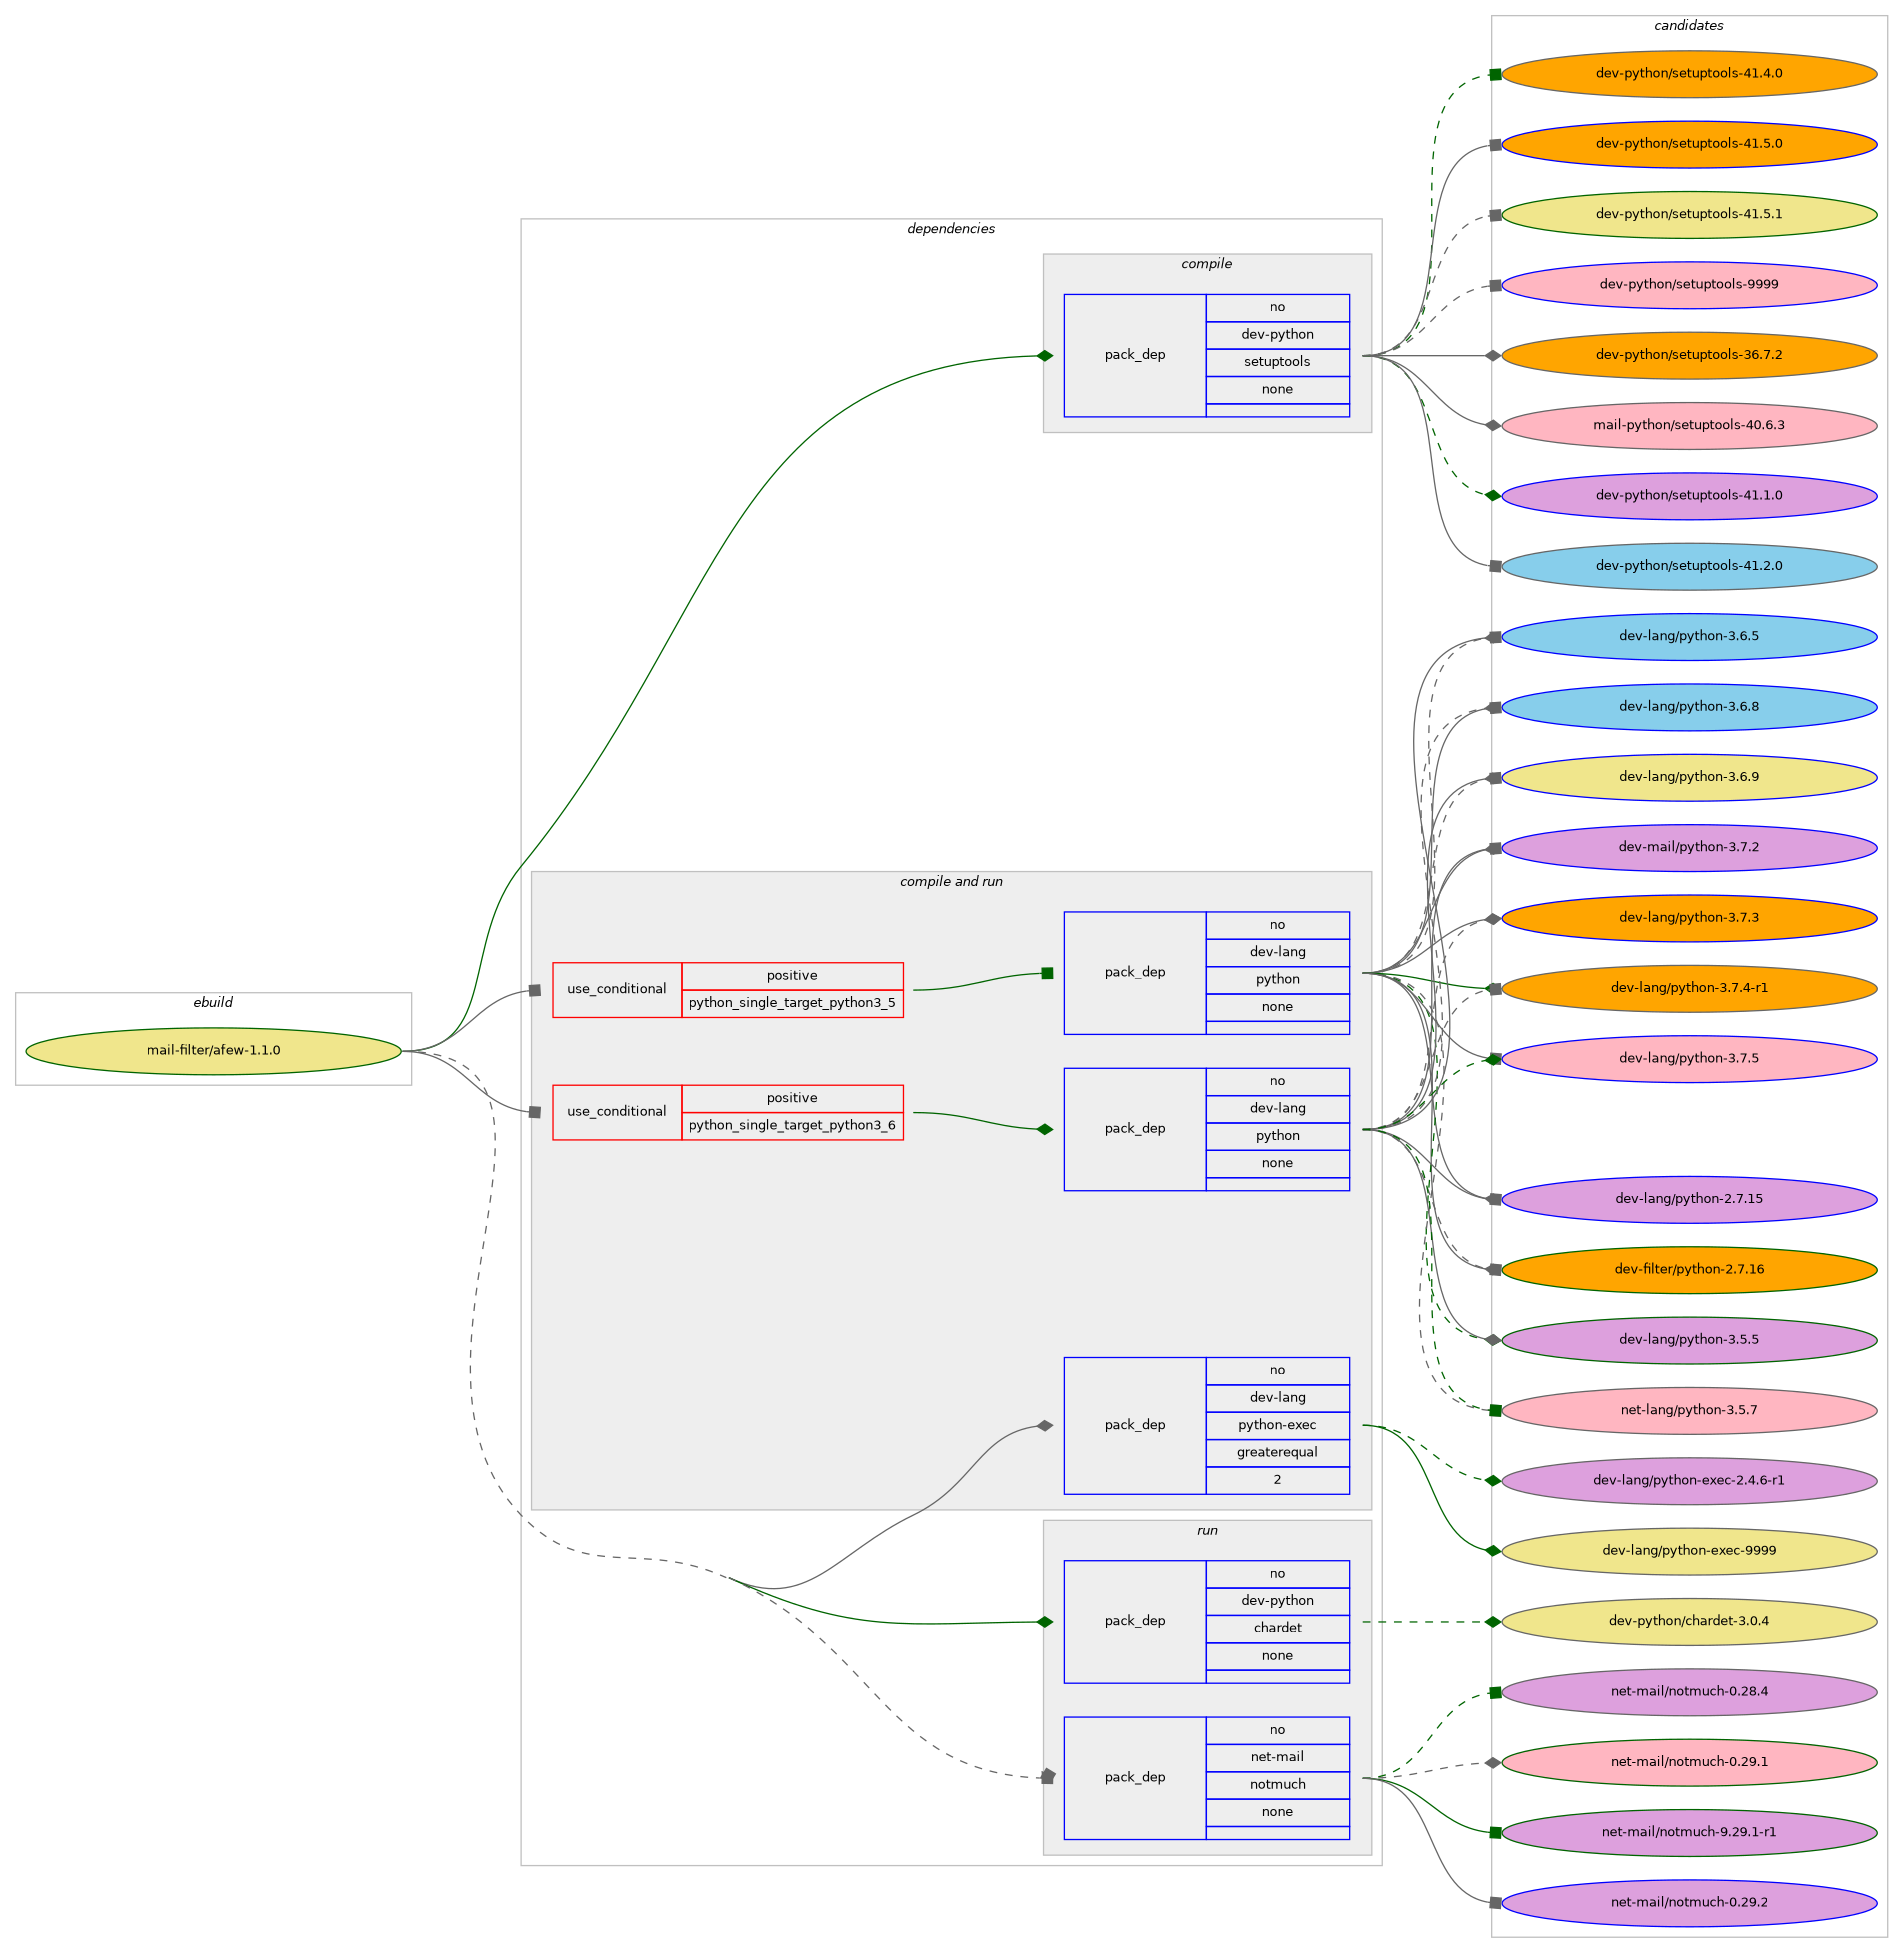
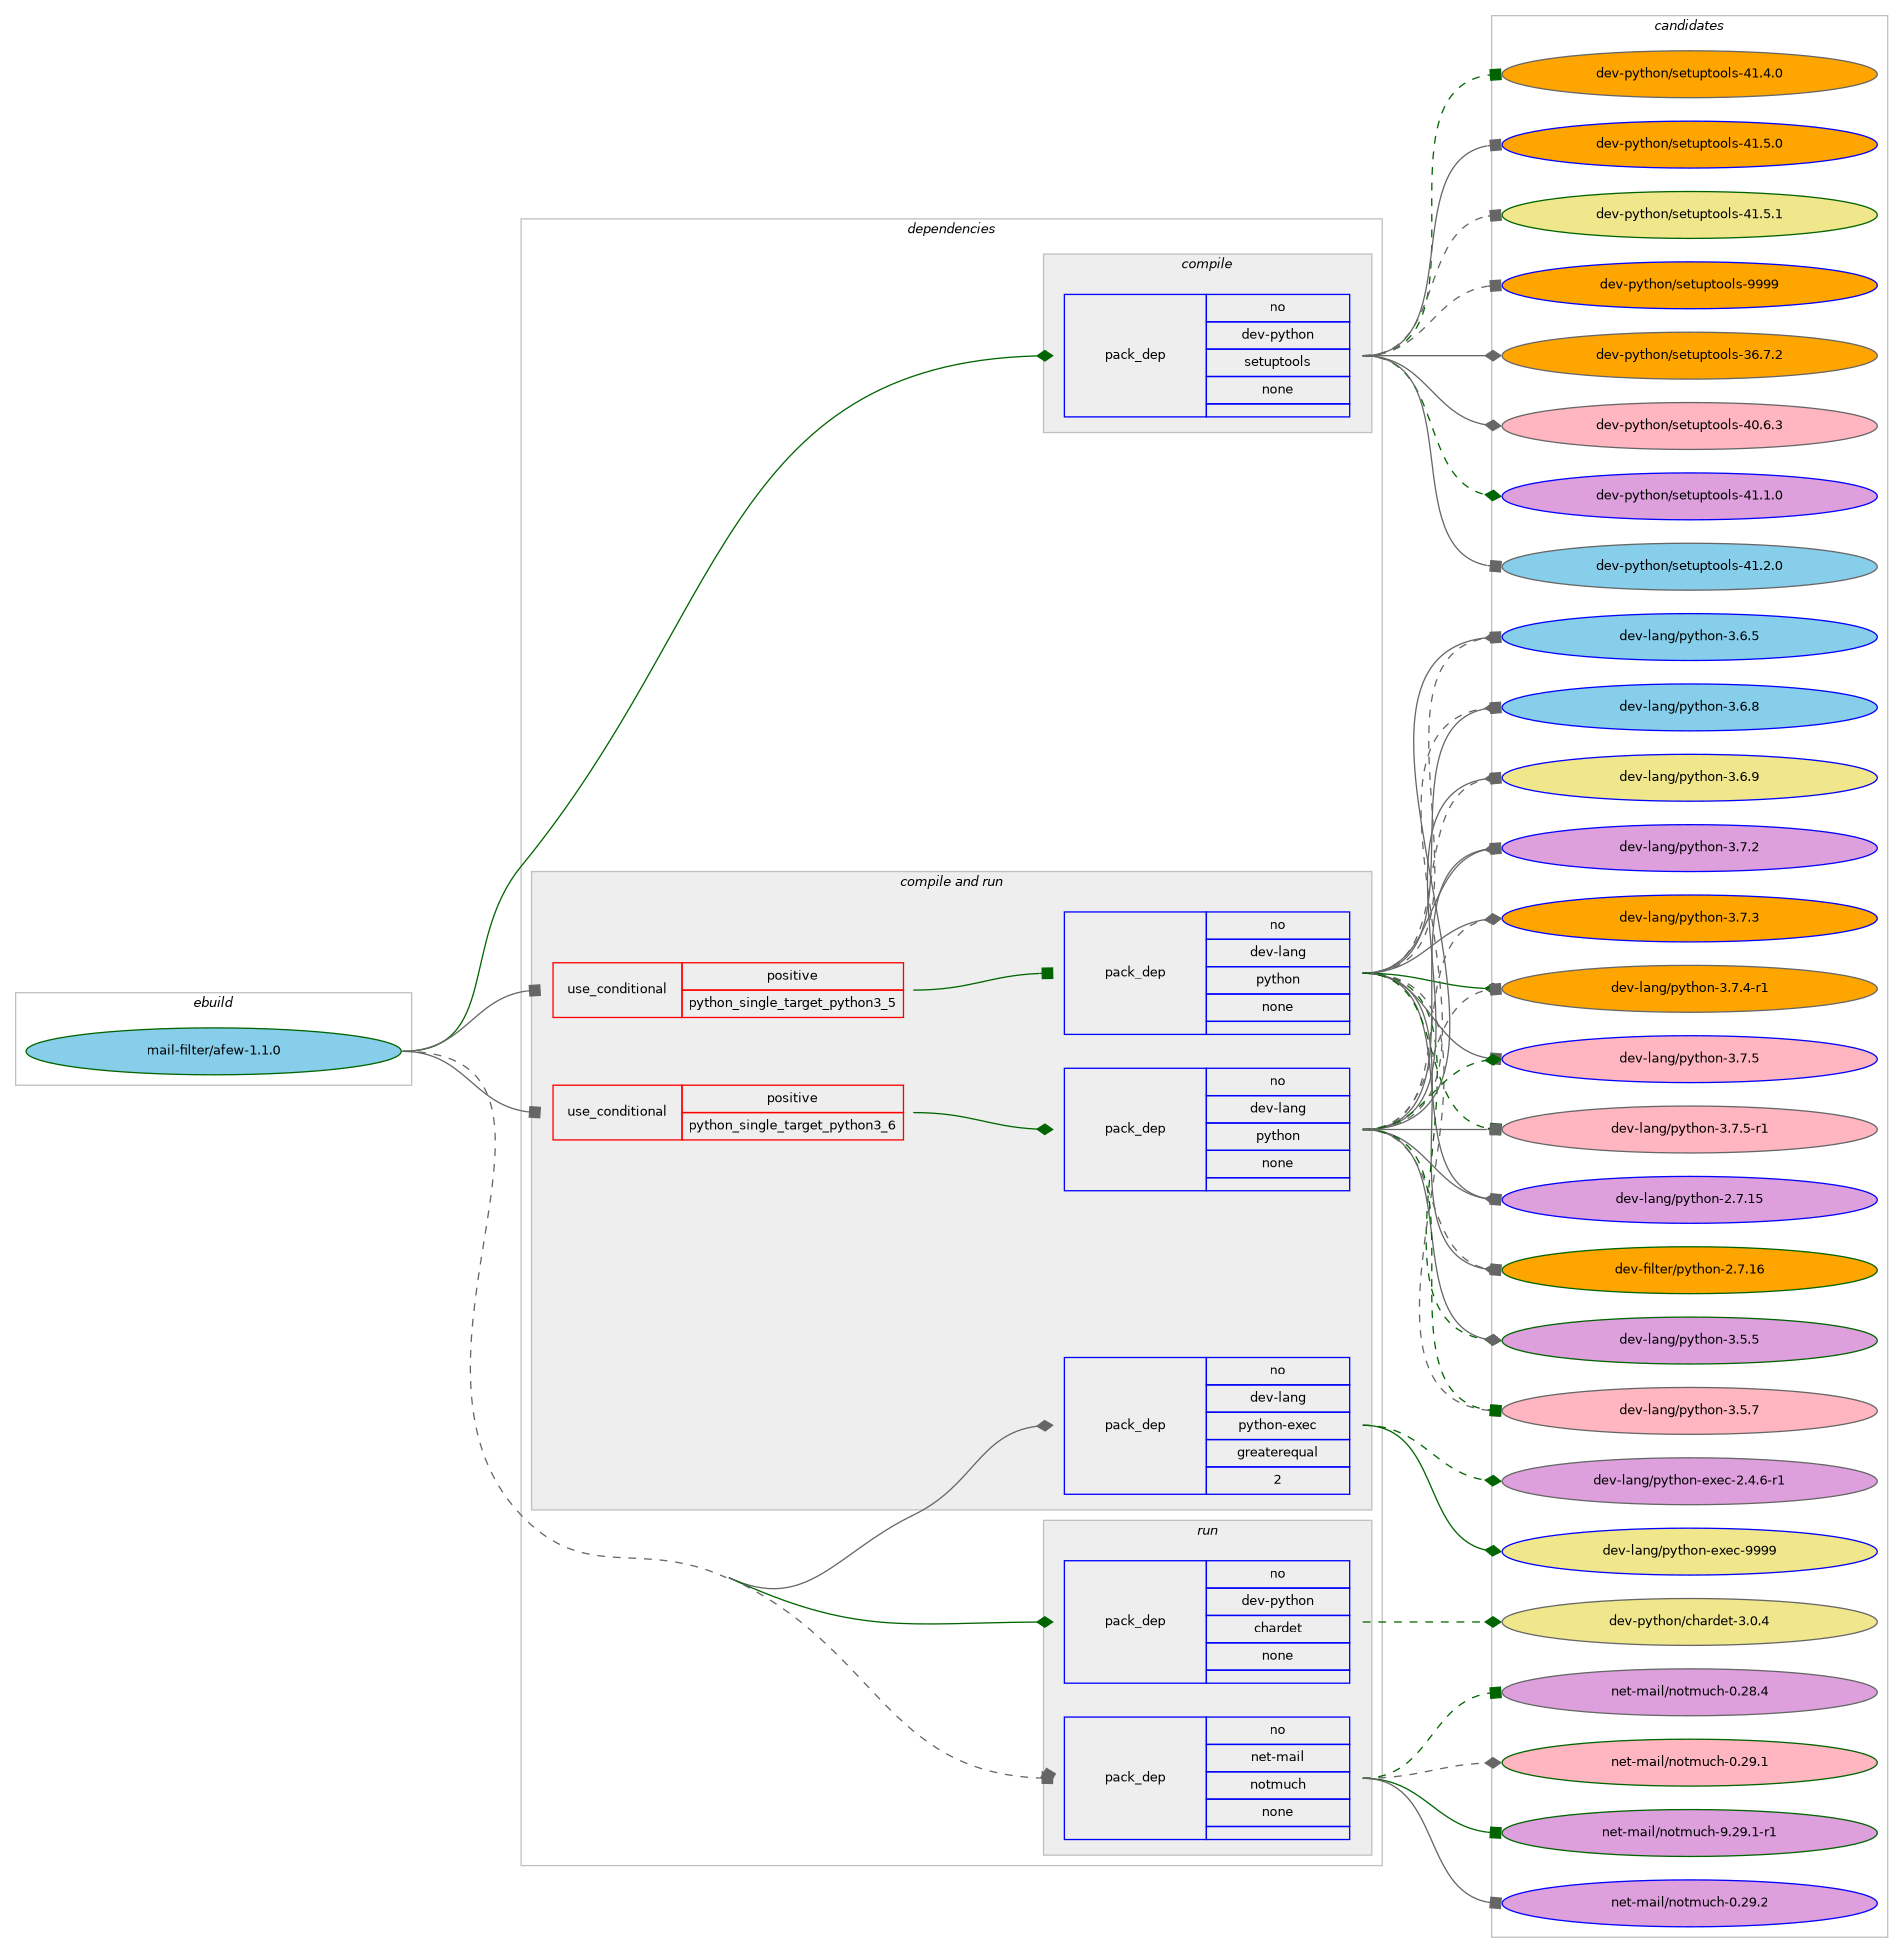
node "dev-python/setuptools-9999": fillcolor lightpink -> orange
node "mail-python/setuptools-40.6.3": label "mail-python/setuptools-40.6.3" -> "dev-python/setuptools-40.6.3"
node "dev-mail/python-3.7.2": label "dev-mail/python-3.7.2" -> "dev-lang/python-3.7.2"
node "mail-filter/afew-1.1.0": fillcolor khaki -> skyblue
node "dev-lang/python-3.7.5-r1": added
node "net-lang/python-3.5.7": label "net-lang/python-3.5.7" -> "dev-lang/python-3.5.7"
node "dev-lang/python-exec-9999": color gray40 -> blue
